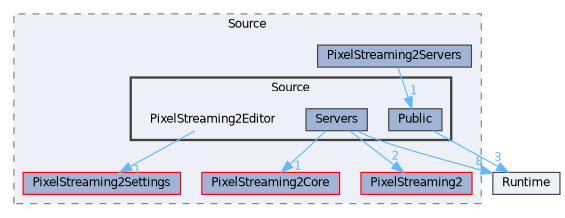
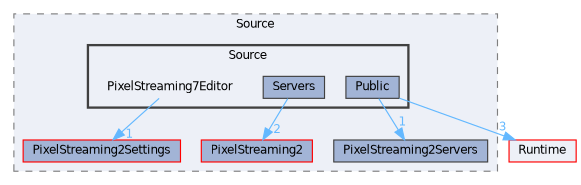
edge "PixelStreaming2Servers" -> "Public": reversed
node "PixelStreaming2Editor": label "PixelStreaming2Editor" -> "PixelStreaming7Editor"
edge "Servers" -> "Runtime": removed
node "PixelStreaming2Core": removed
node "Runtime": color grey25 -> red
